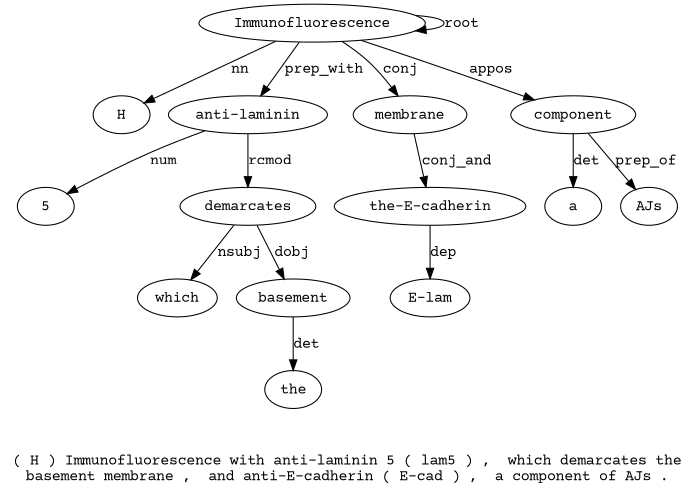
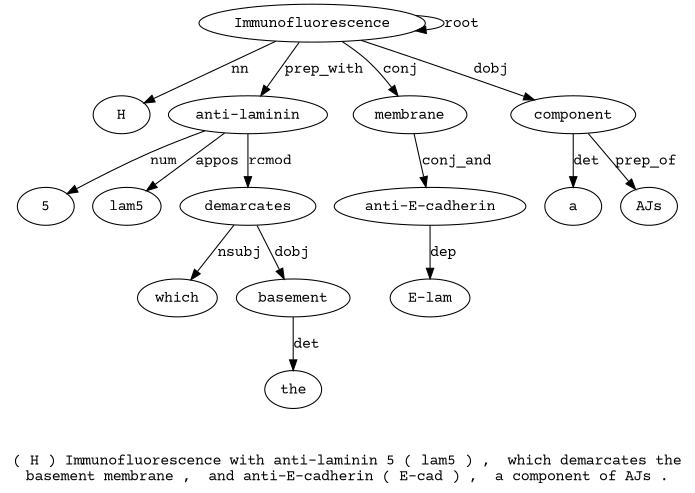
edge "Immunofluorescence" -> "component": label "appos" -> "dobj"
node "lam5": added
node "the-E-cadherin": label "the-E-cadherin" -> "anti-E-cadherin"
